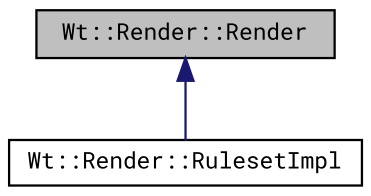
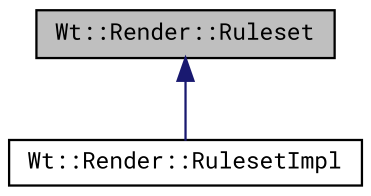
node "Wt::Render::Render": label "Wt::Render::Render" -> "Wt::Render::Ruleset"
